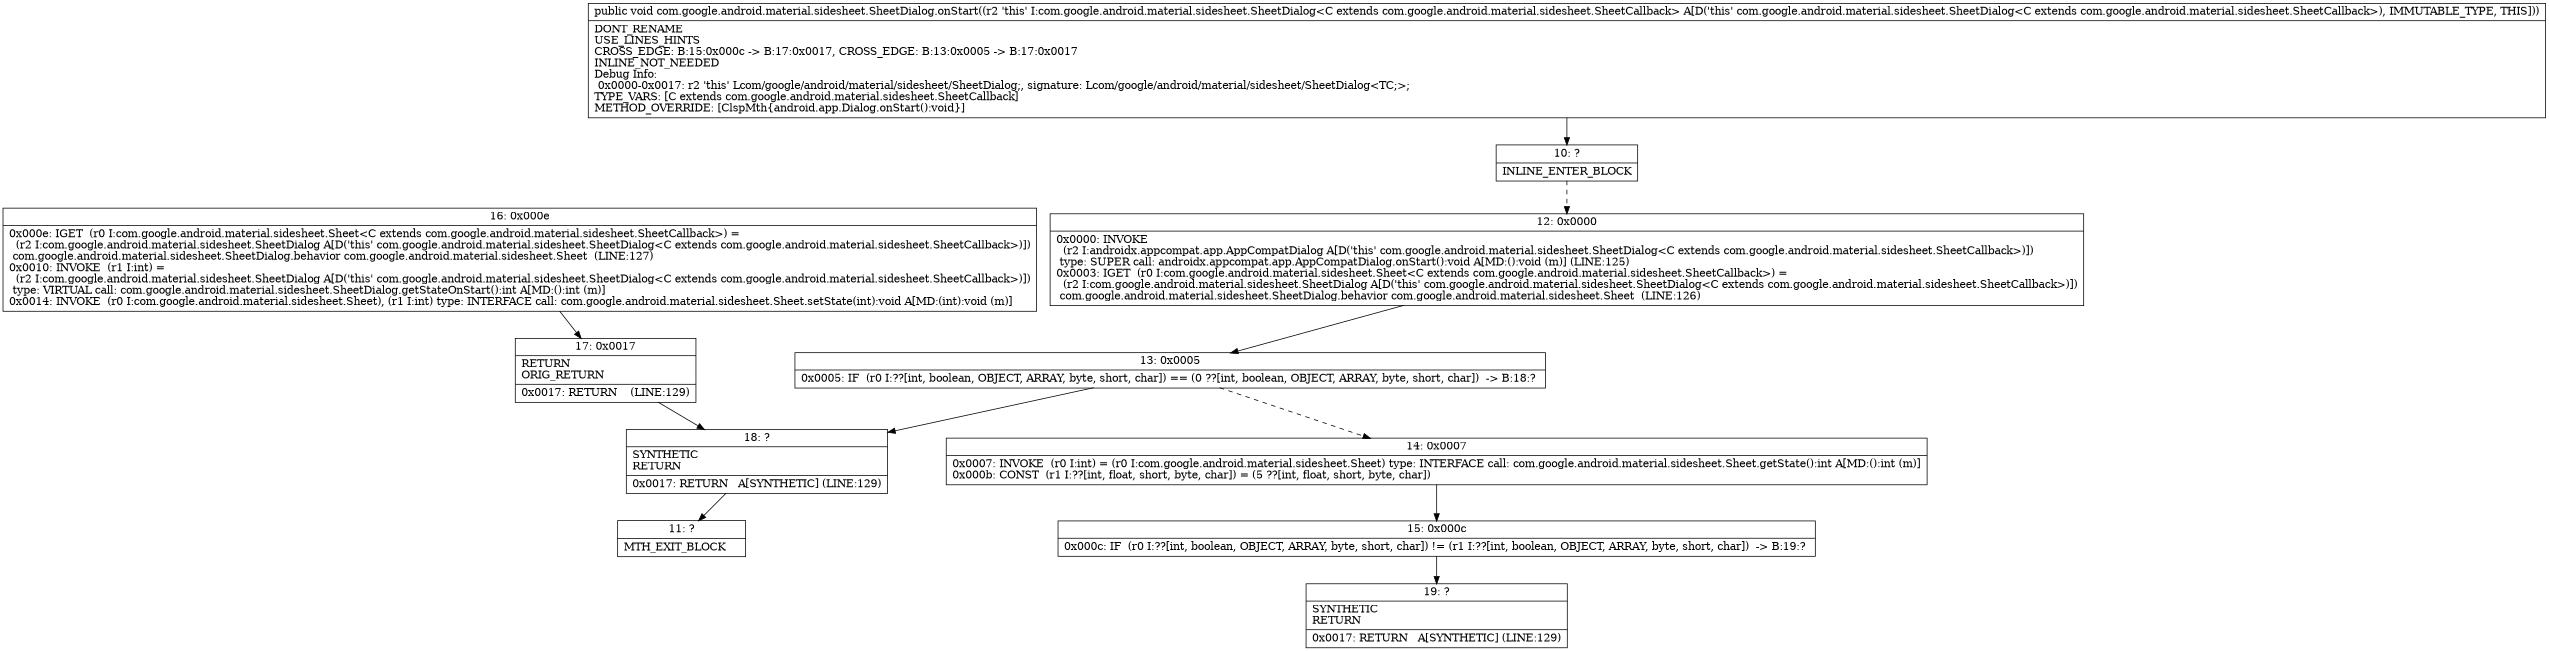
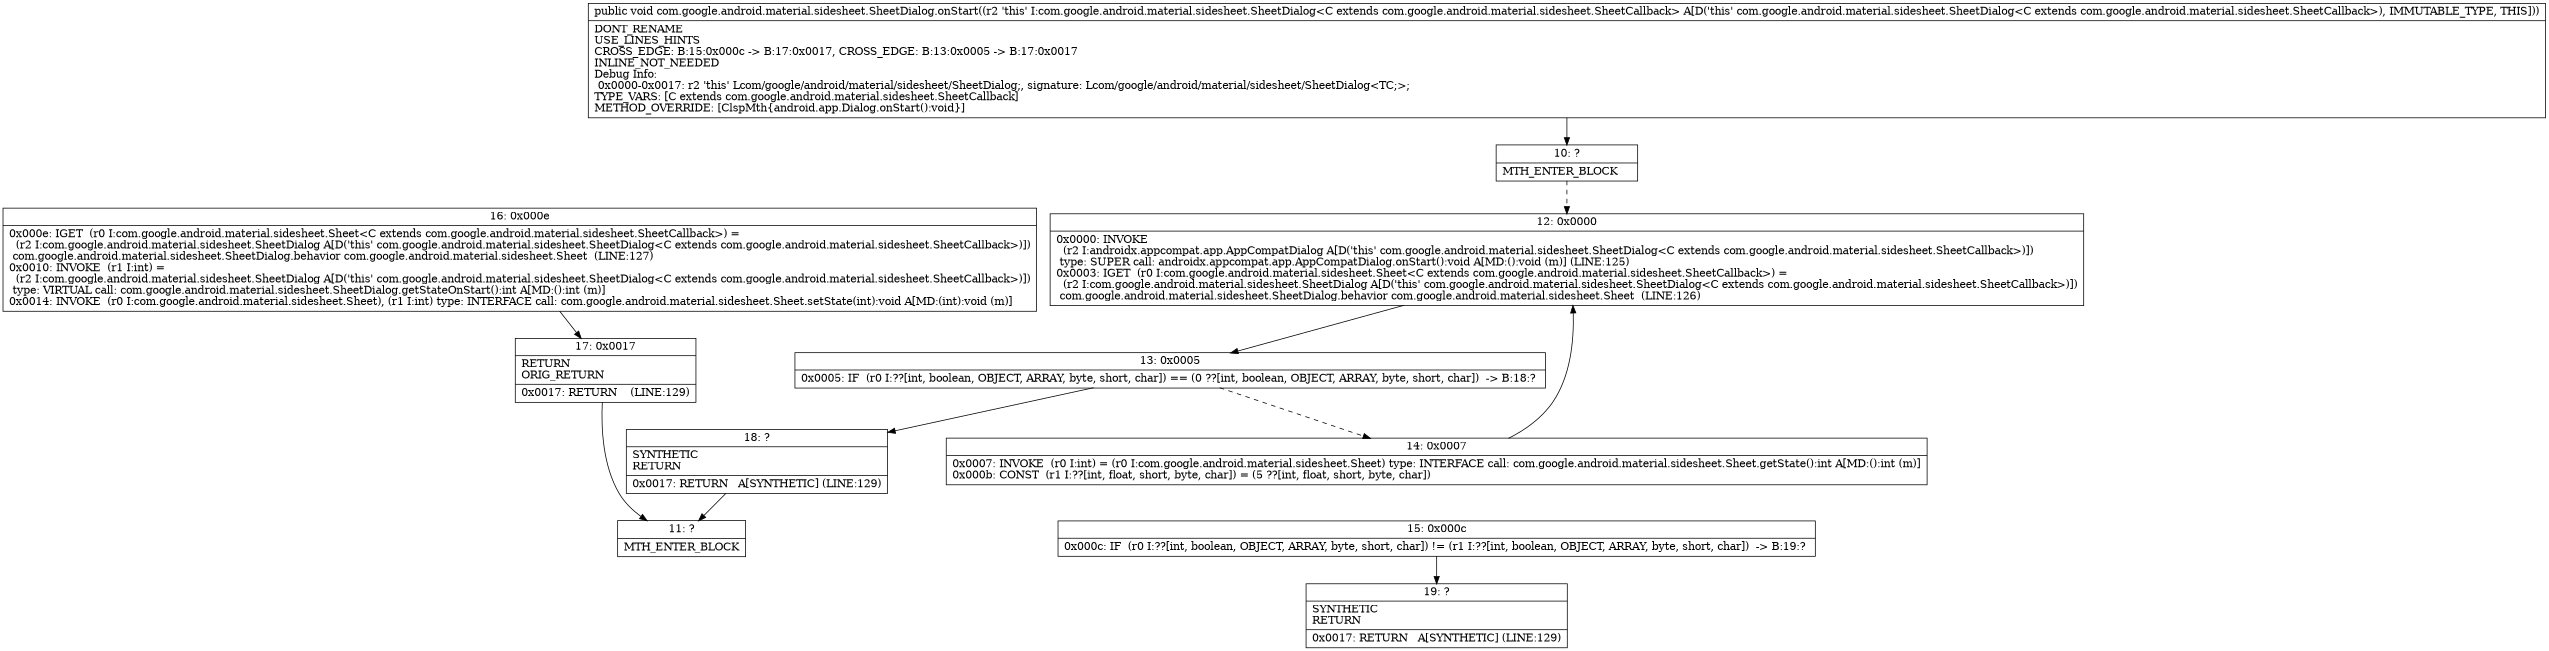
node "10: ?": text "INLINE_ENTER_BLOCK" -> "MTH_ENTER_BLOCK"
edge "17: 0x0017" -> "18: ?": now "17: 0x0017" -> "11: ?"
edge "14: 0x0007" -> "15: 0x000c": now "14: 0x0007" -> "12: 0x0000"
node "11: ?": text "MTH_EXIT_BLOCK" -> "MTH_ENTER_BLOCK"
